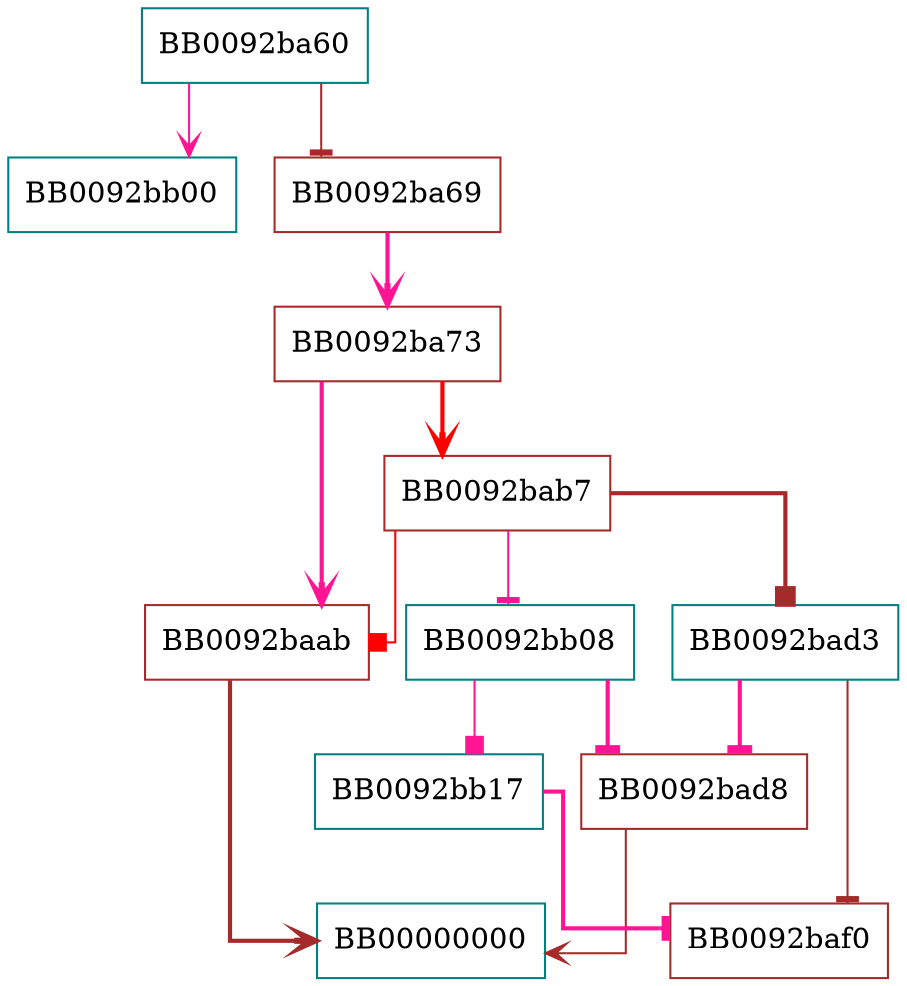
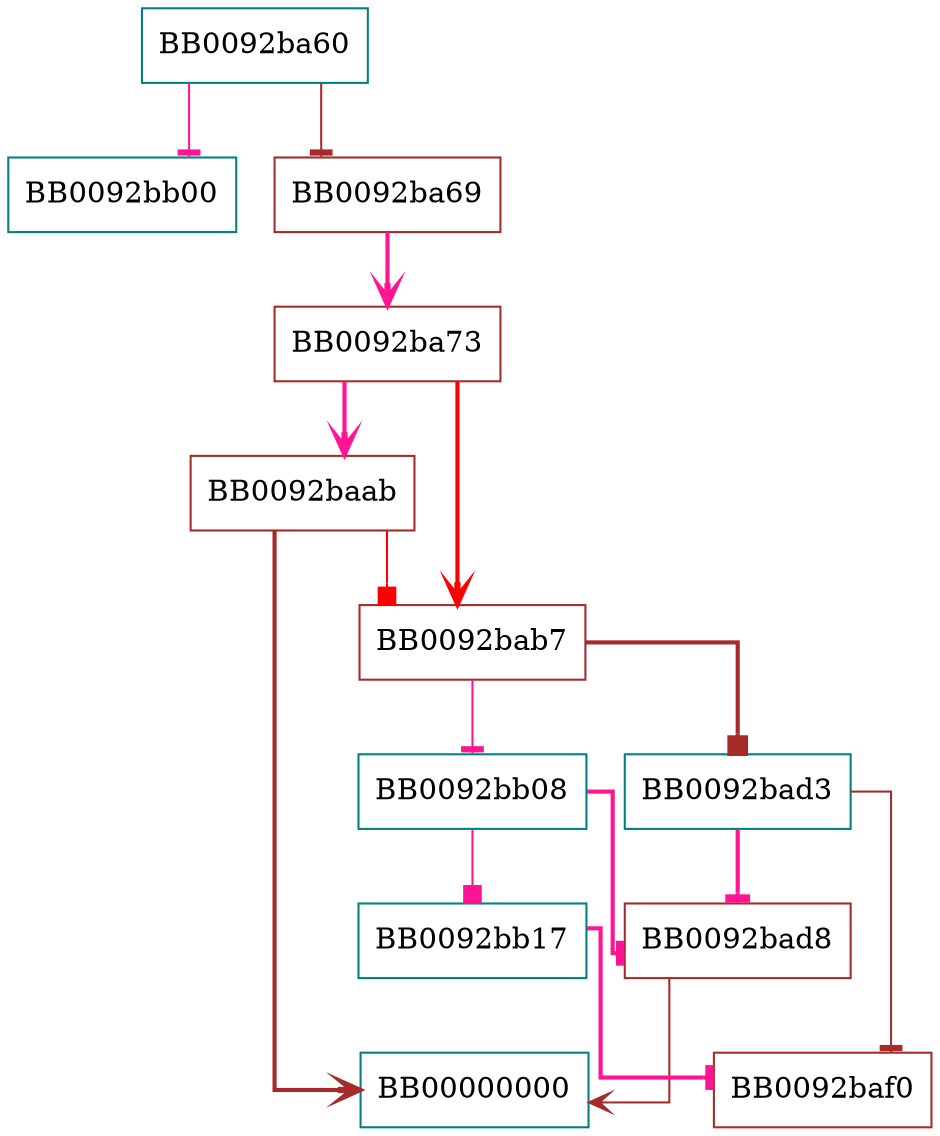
edge "BB0092ba60" -> "BB0092bb00": arrowhead vee -> tee
edge "BB0092bab7" -> "BB0092baab": reversed
